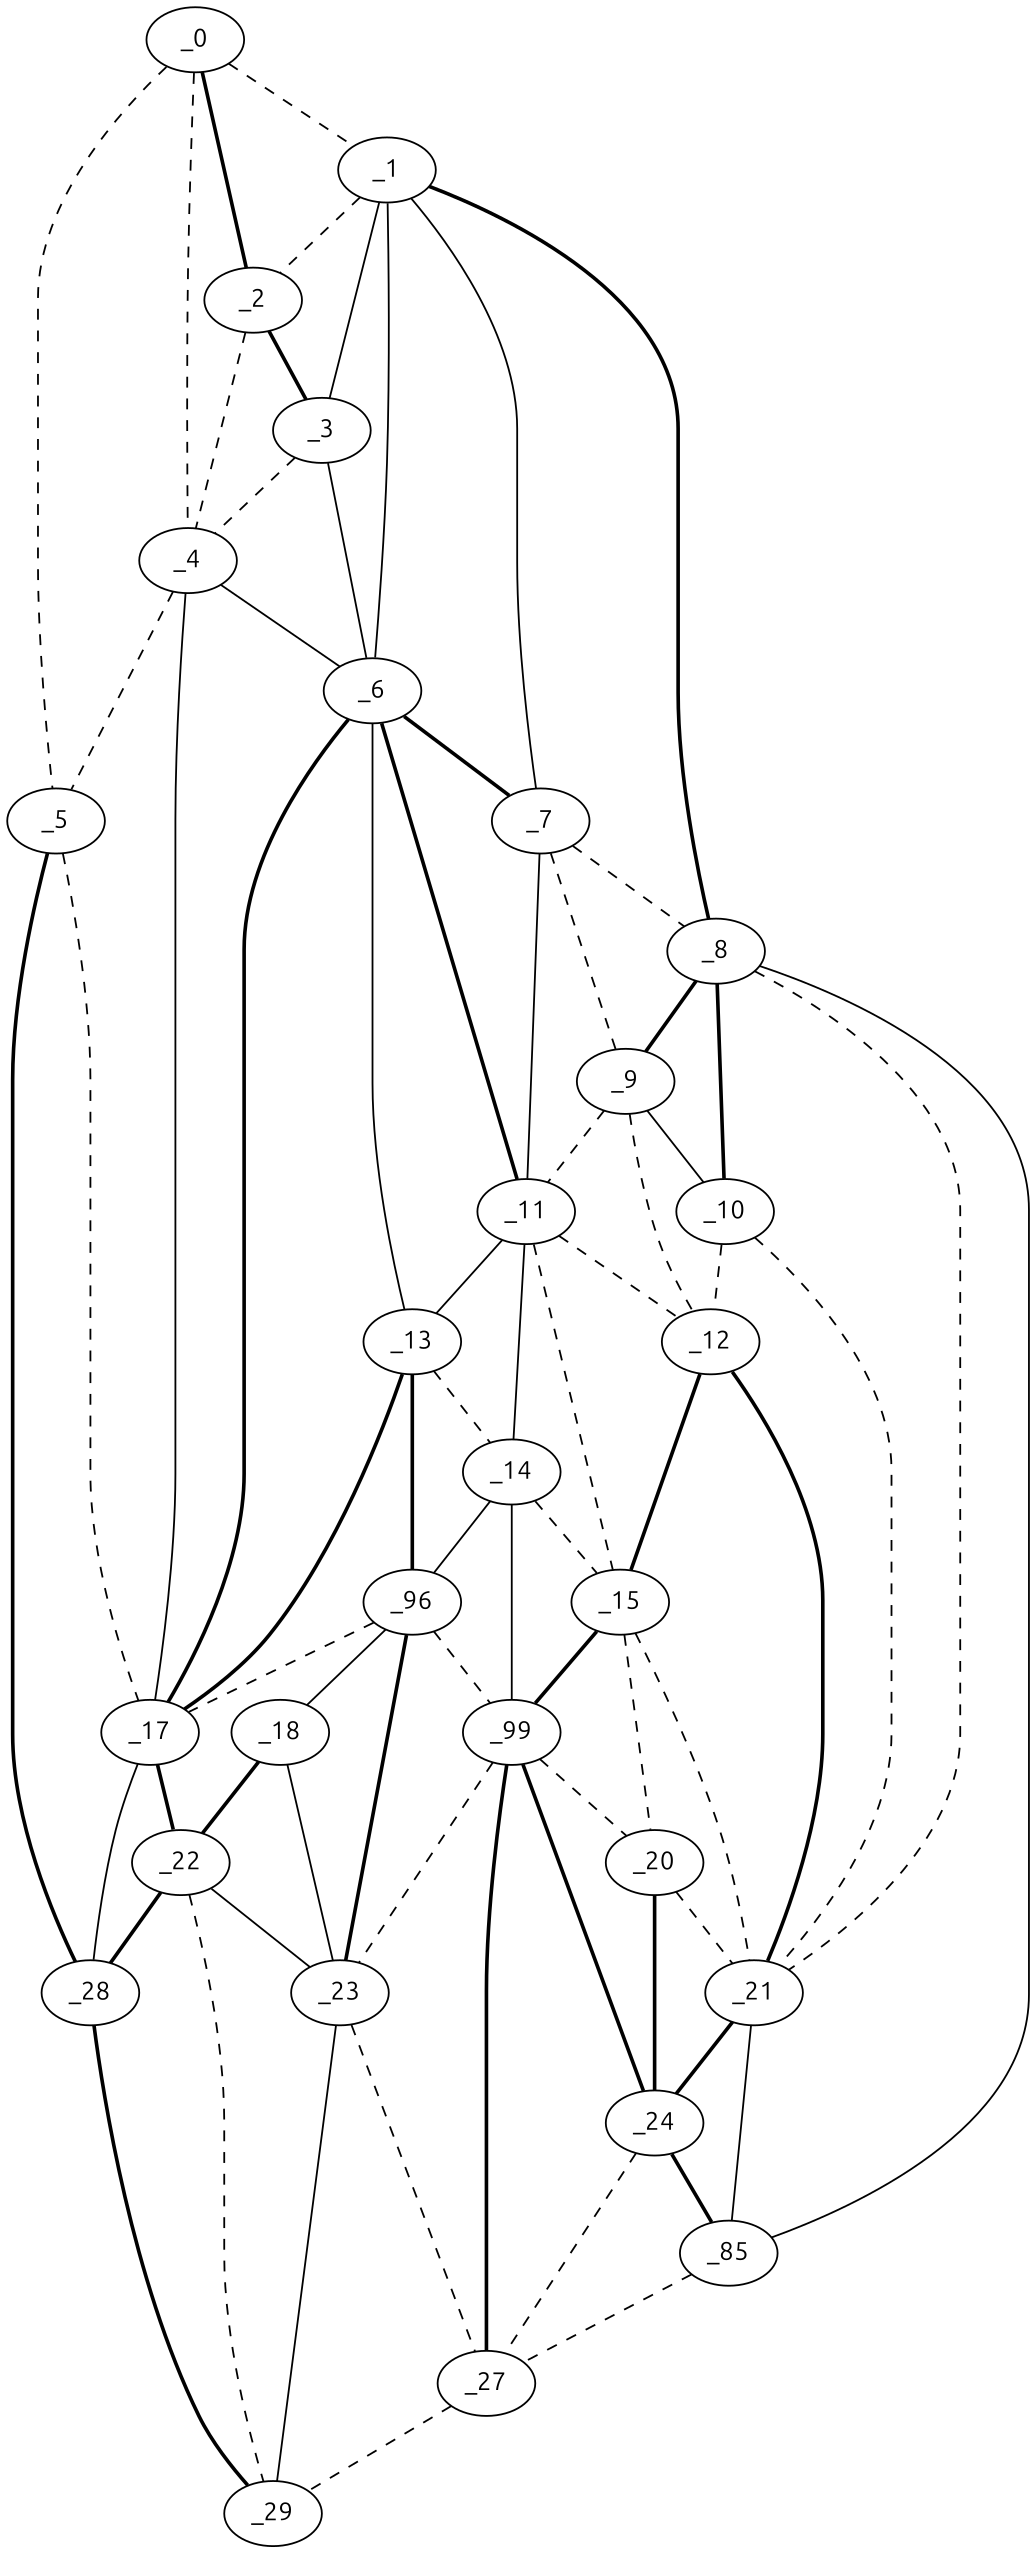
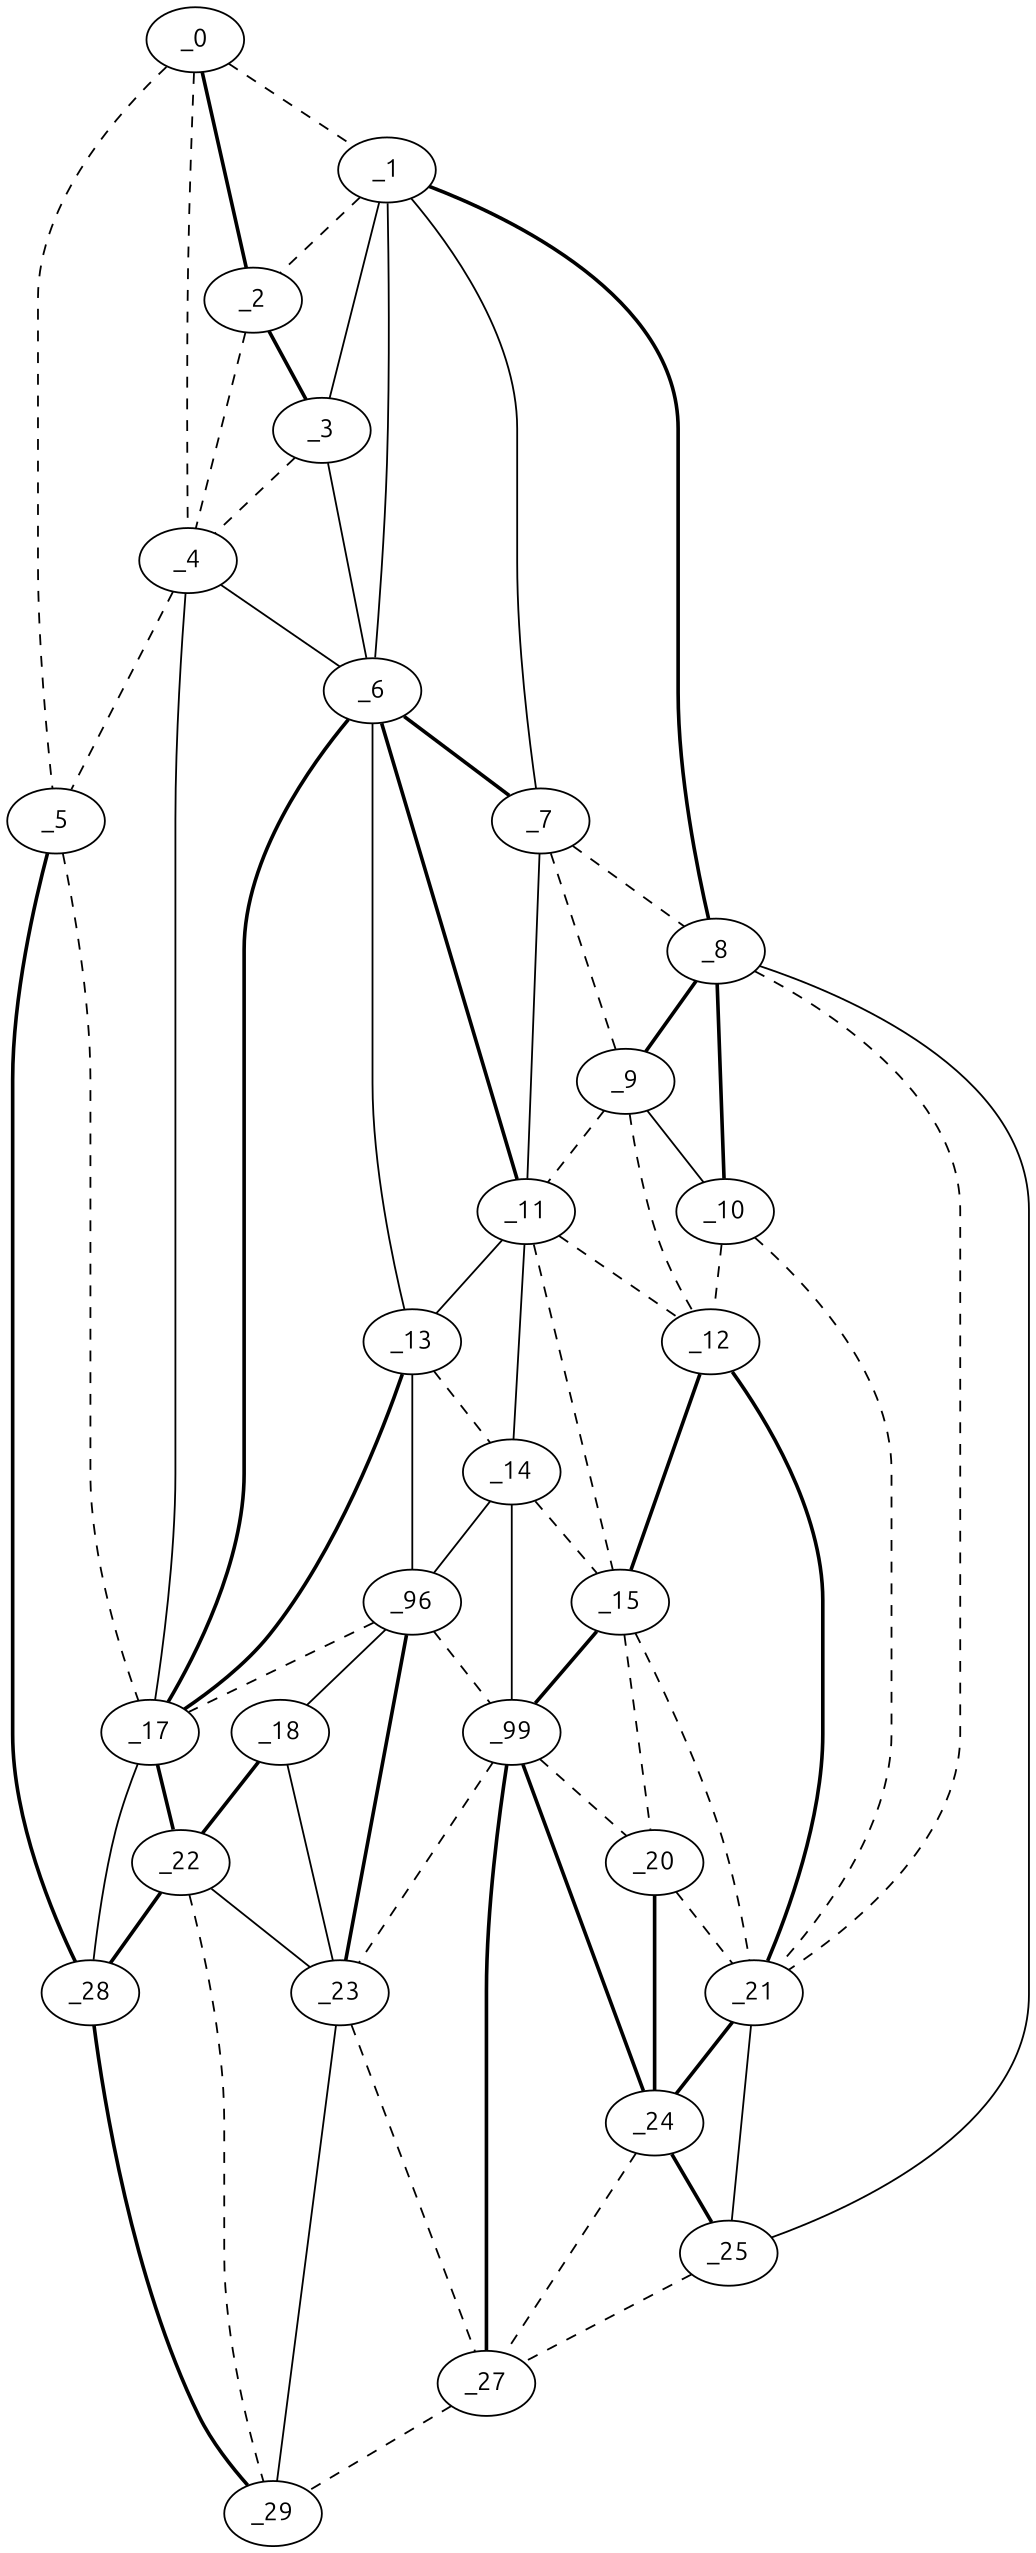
edge "_13" -- "_96": style bold -> solid
node "_85": label "_85" -> "_25"
